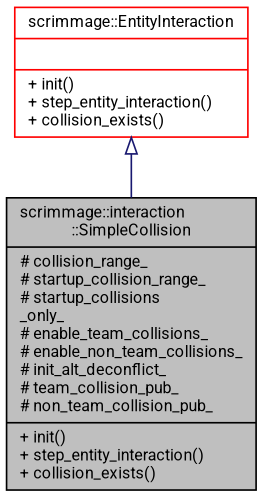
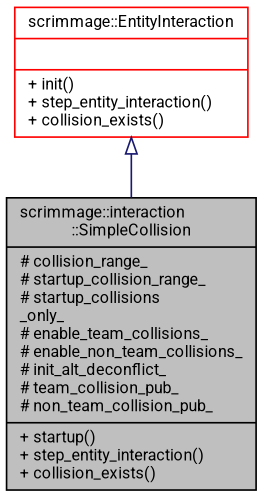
node "scrimmage::interaction": text "+ init()" -> "+ startup()"
